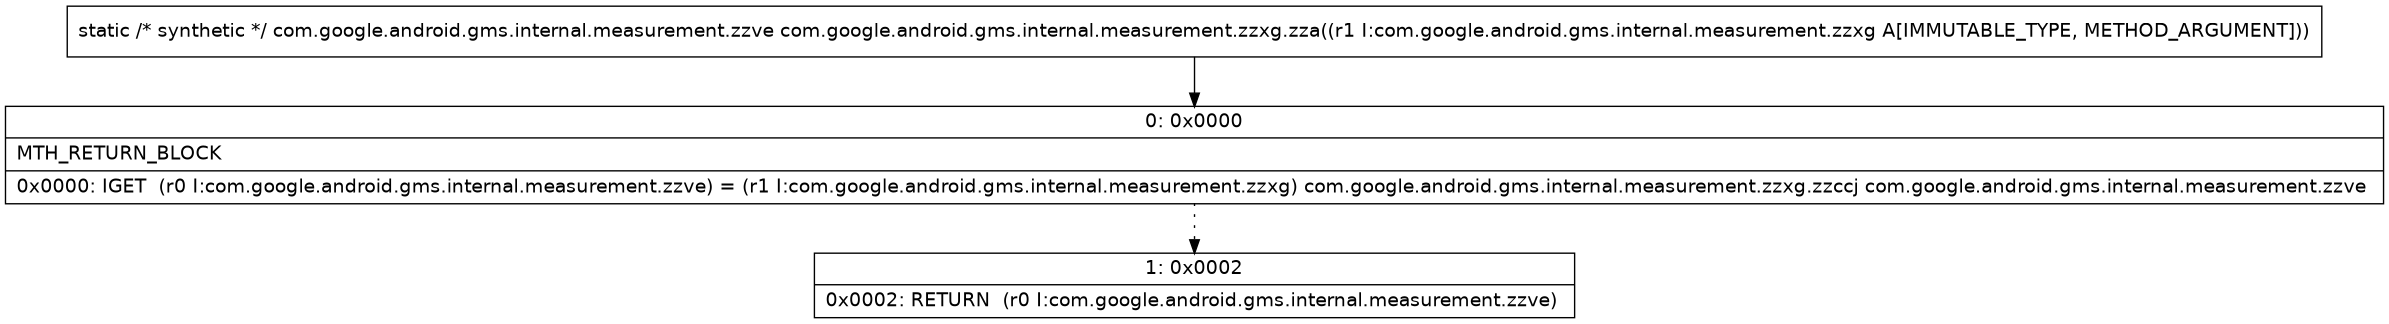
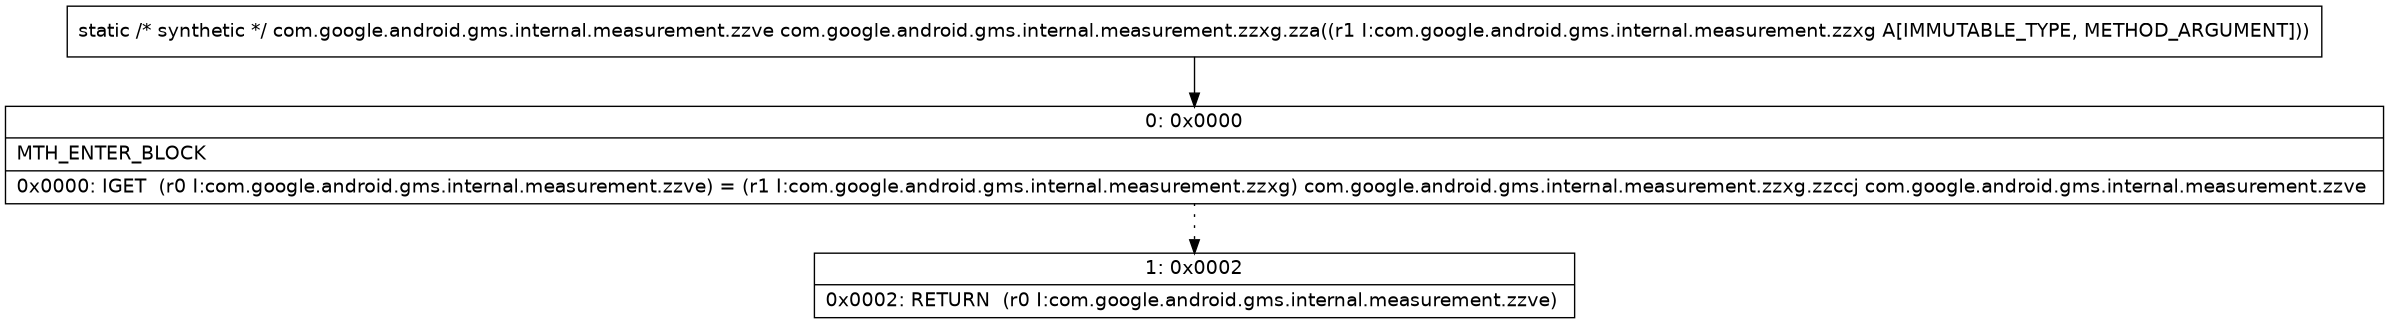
node "0: 0x0000": text "MTH_RETURN_BLOCK" -> "MTH_ENTER_BLOCK"
